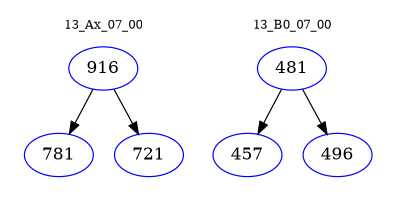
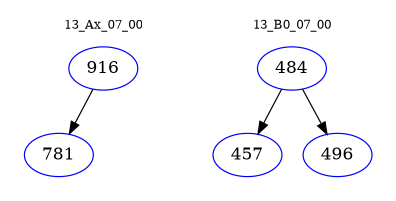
node "481": label "481" -> "484"
node "721": removed
